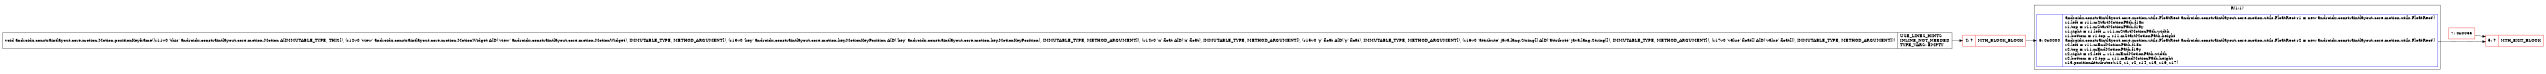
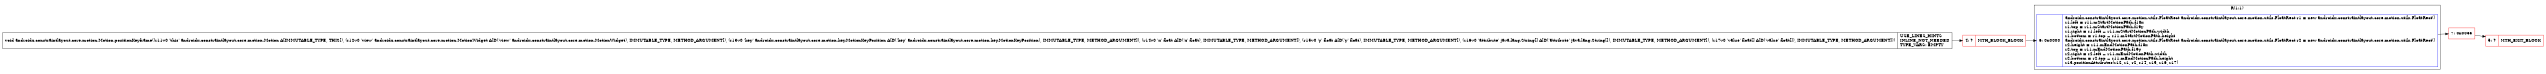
edge "6: 0x0000" -> "5: ?": now "6: 0x0000" -> "7: 0x0055"
node "6: 0x0000": text "r2.left = r11.mEndMotionPath.f18x" -> "r2.height = r11.mEndMotionPath.f18x"
